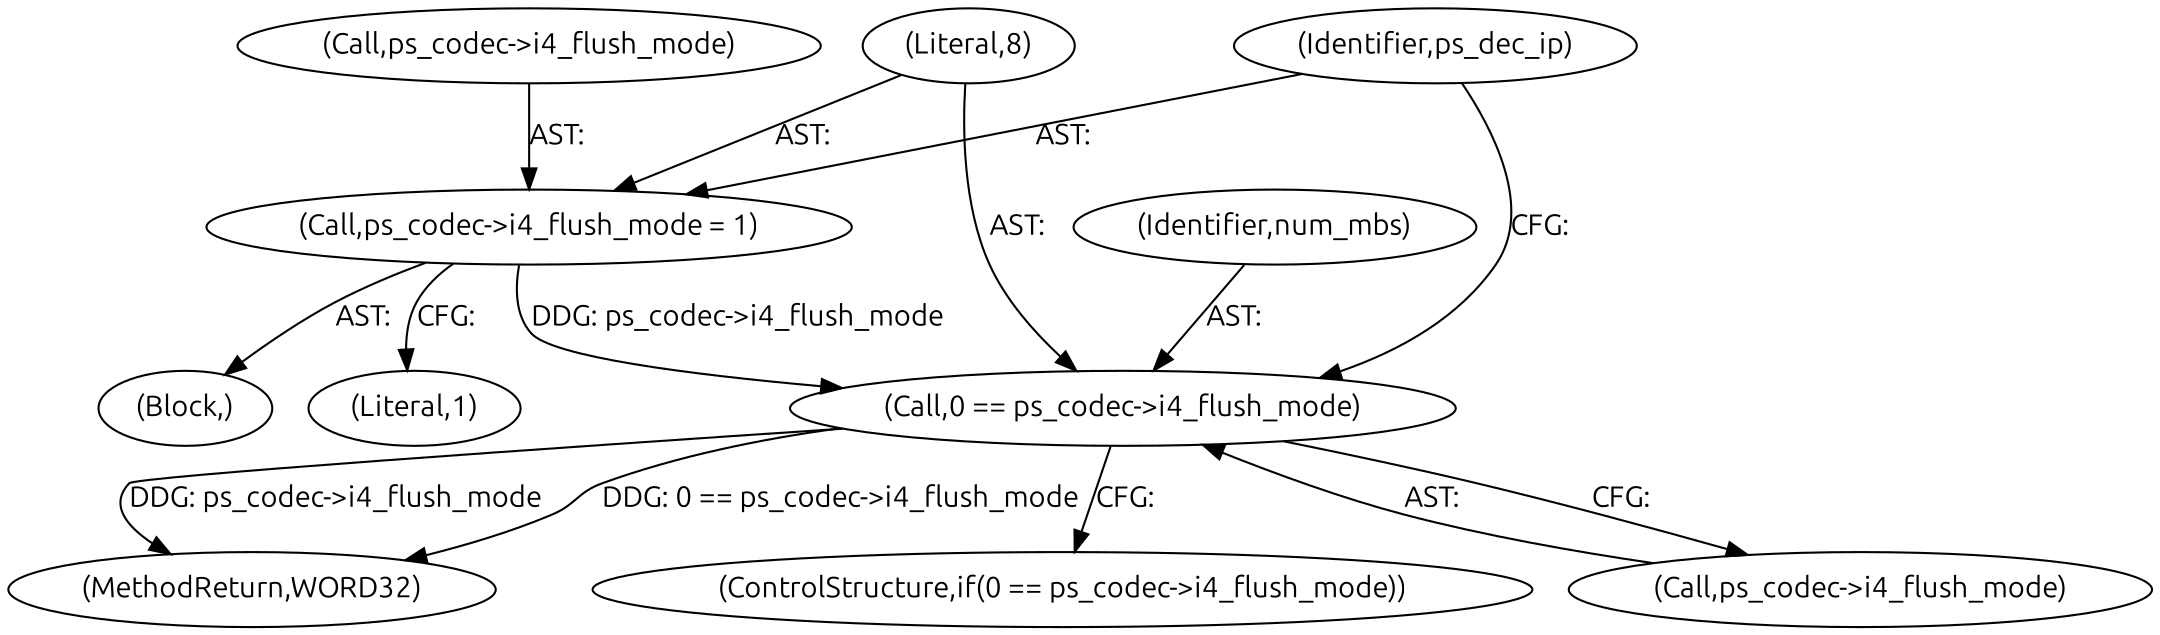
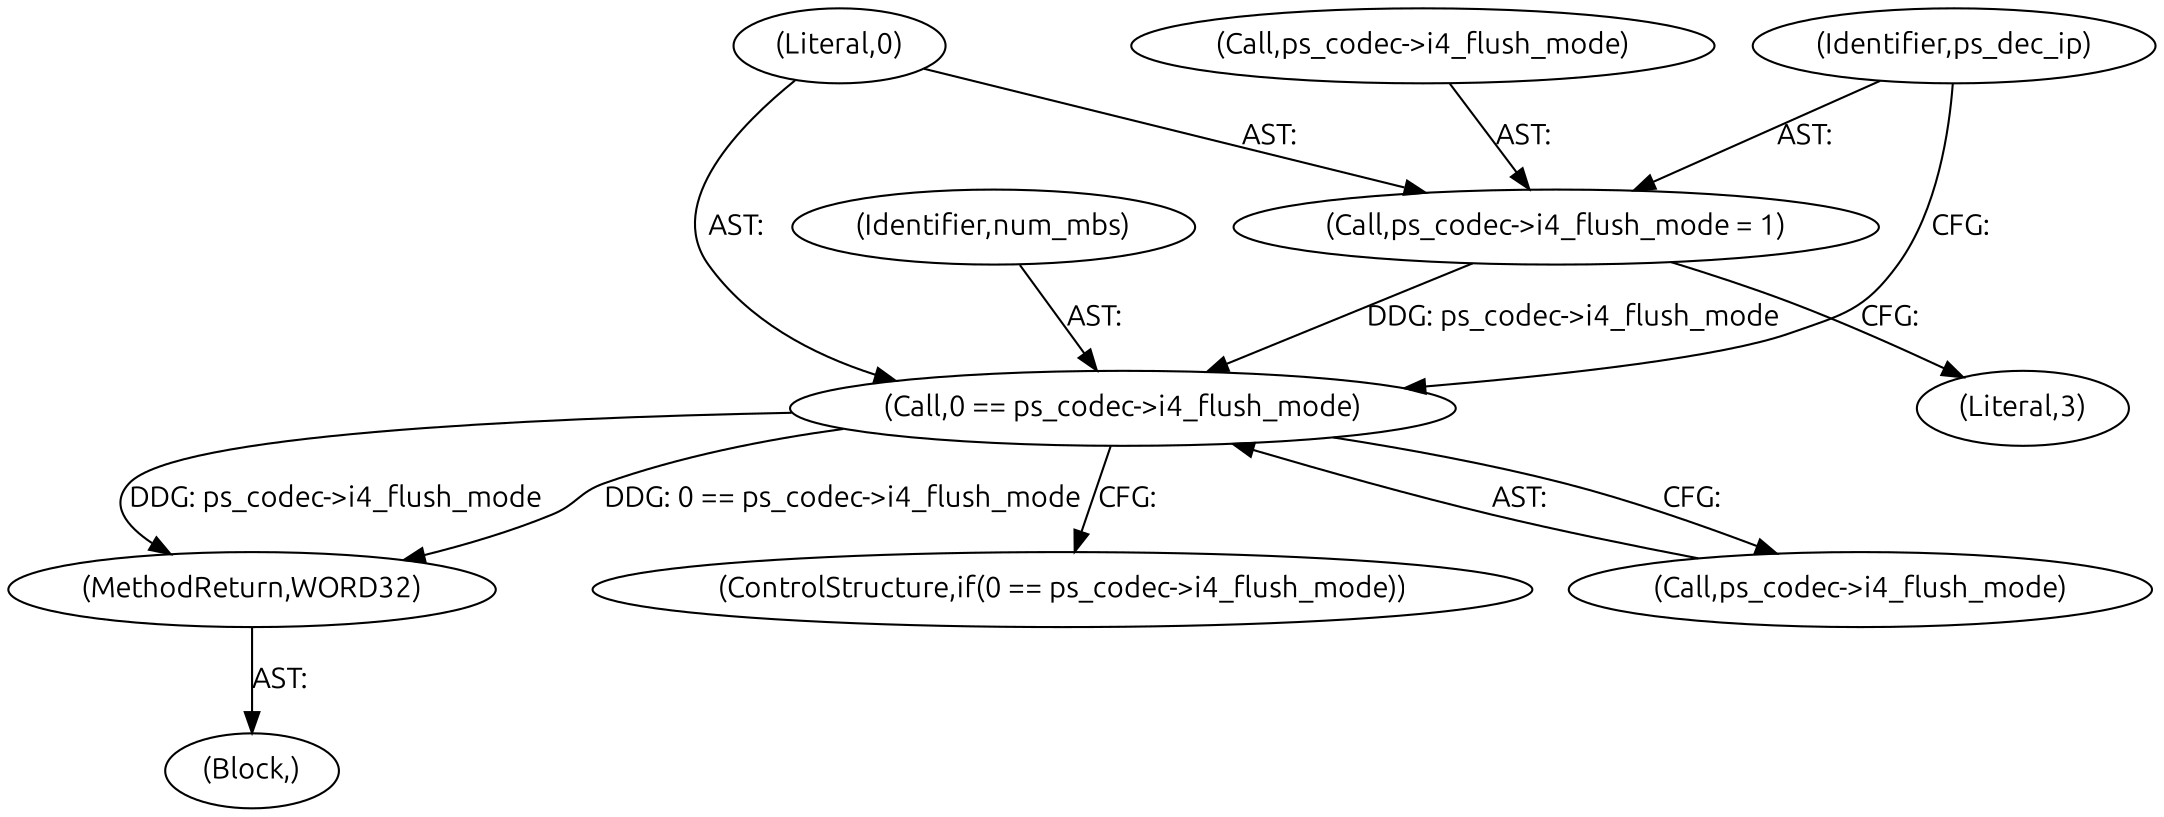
node "(Literal,8)": label "(Literal,8)" -> "(Literal,0)"
edge "(Call,ps_codec->i4_flush_mode = 1)" -> "(Block,)": now "(MethodReturn,WORD32)" -> "(Block,)"
node "(Literal,1)": label "(Literal,1)" -> "(Literal,3)"
